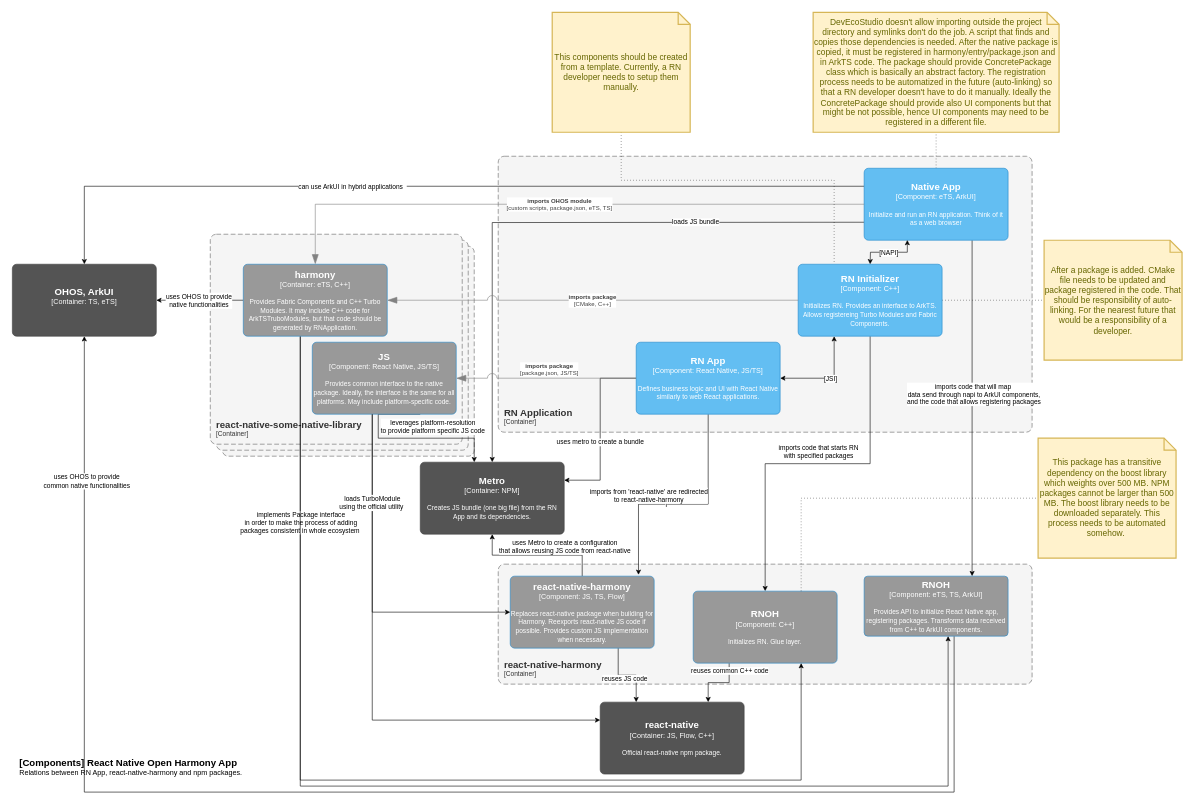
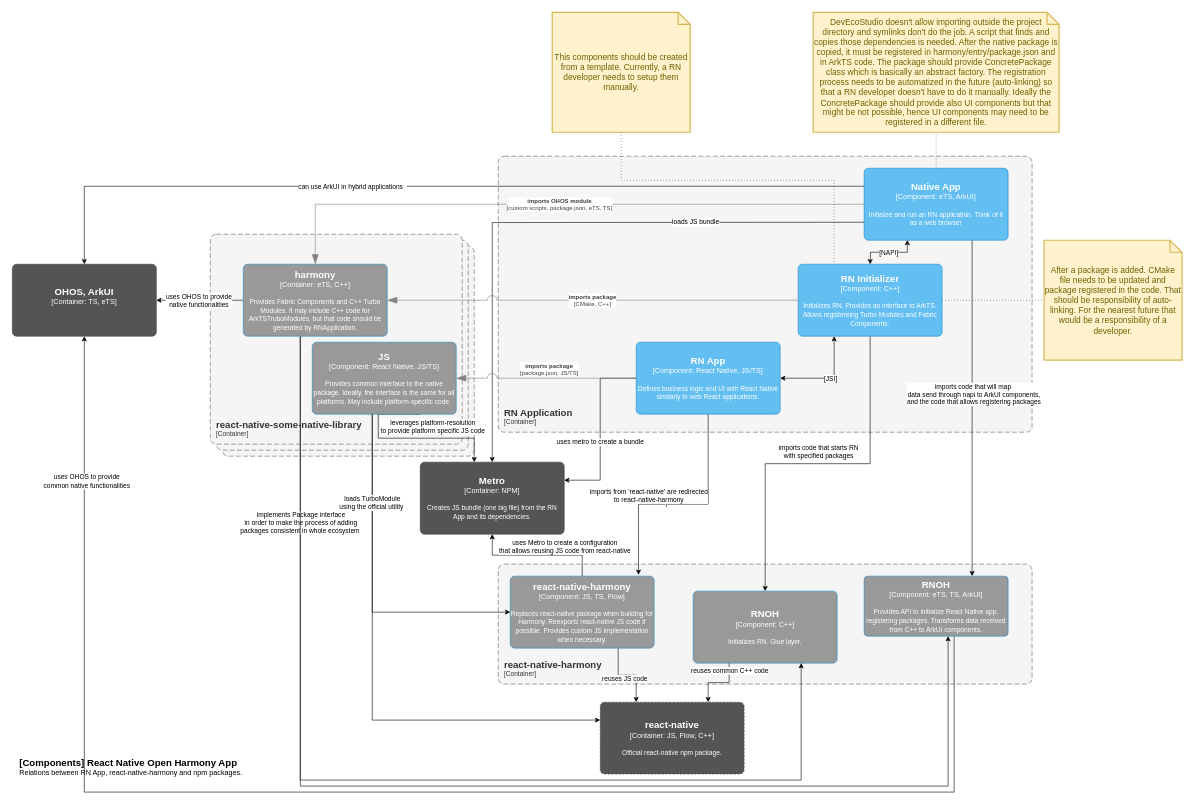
edge "This package has a transitive dependency on the boost library which weights over 500 MB. NPM packages cannot be larger than 500 MB. The boost library needs to be downloaded separately. This process needs to be automated somehow." -- "RNOH [Component: C++] Initializes RN. Glue layer.": removed
node "This package has a transitive dependency on the boost library which weights over 500 MB. NPM packages cannot be larger than 500 MB. The boost library needs to be downloaded separately. This process needs to be automated somehow.": removed
node "react-native [Container: JS, Flow, C++] Official react-native npm package.": style solid -> dashed
